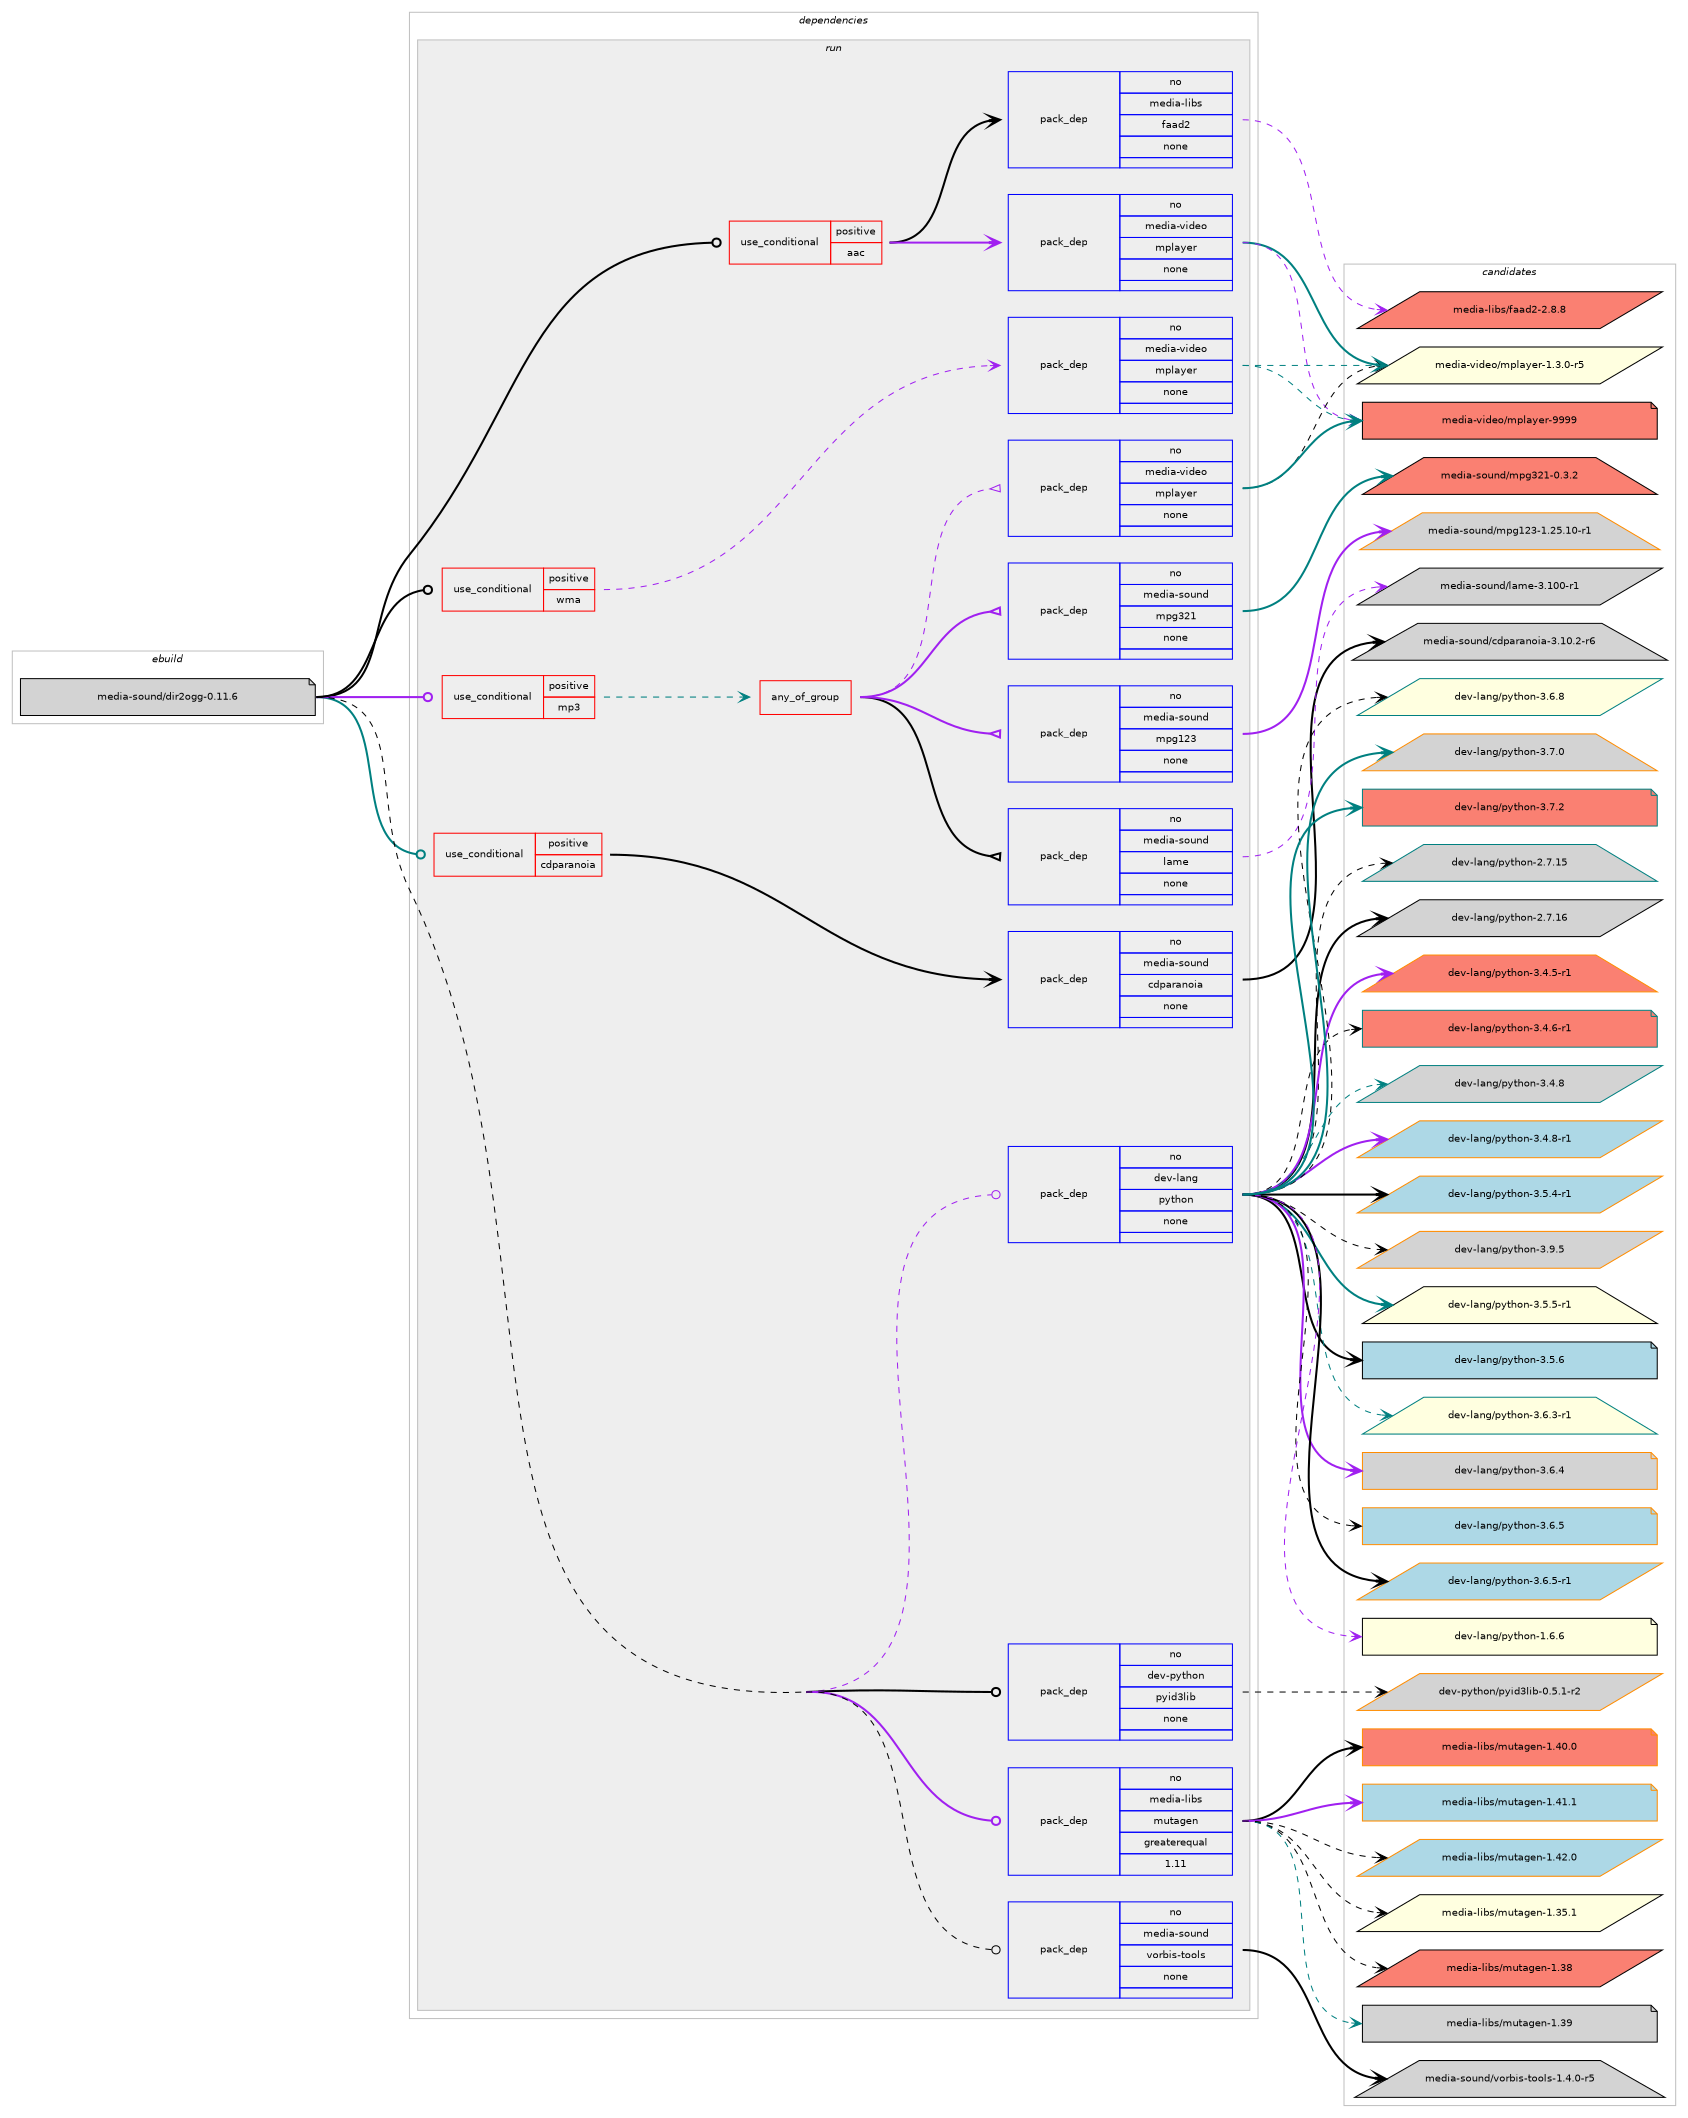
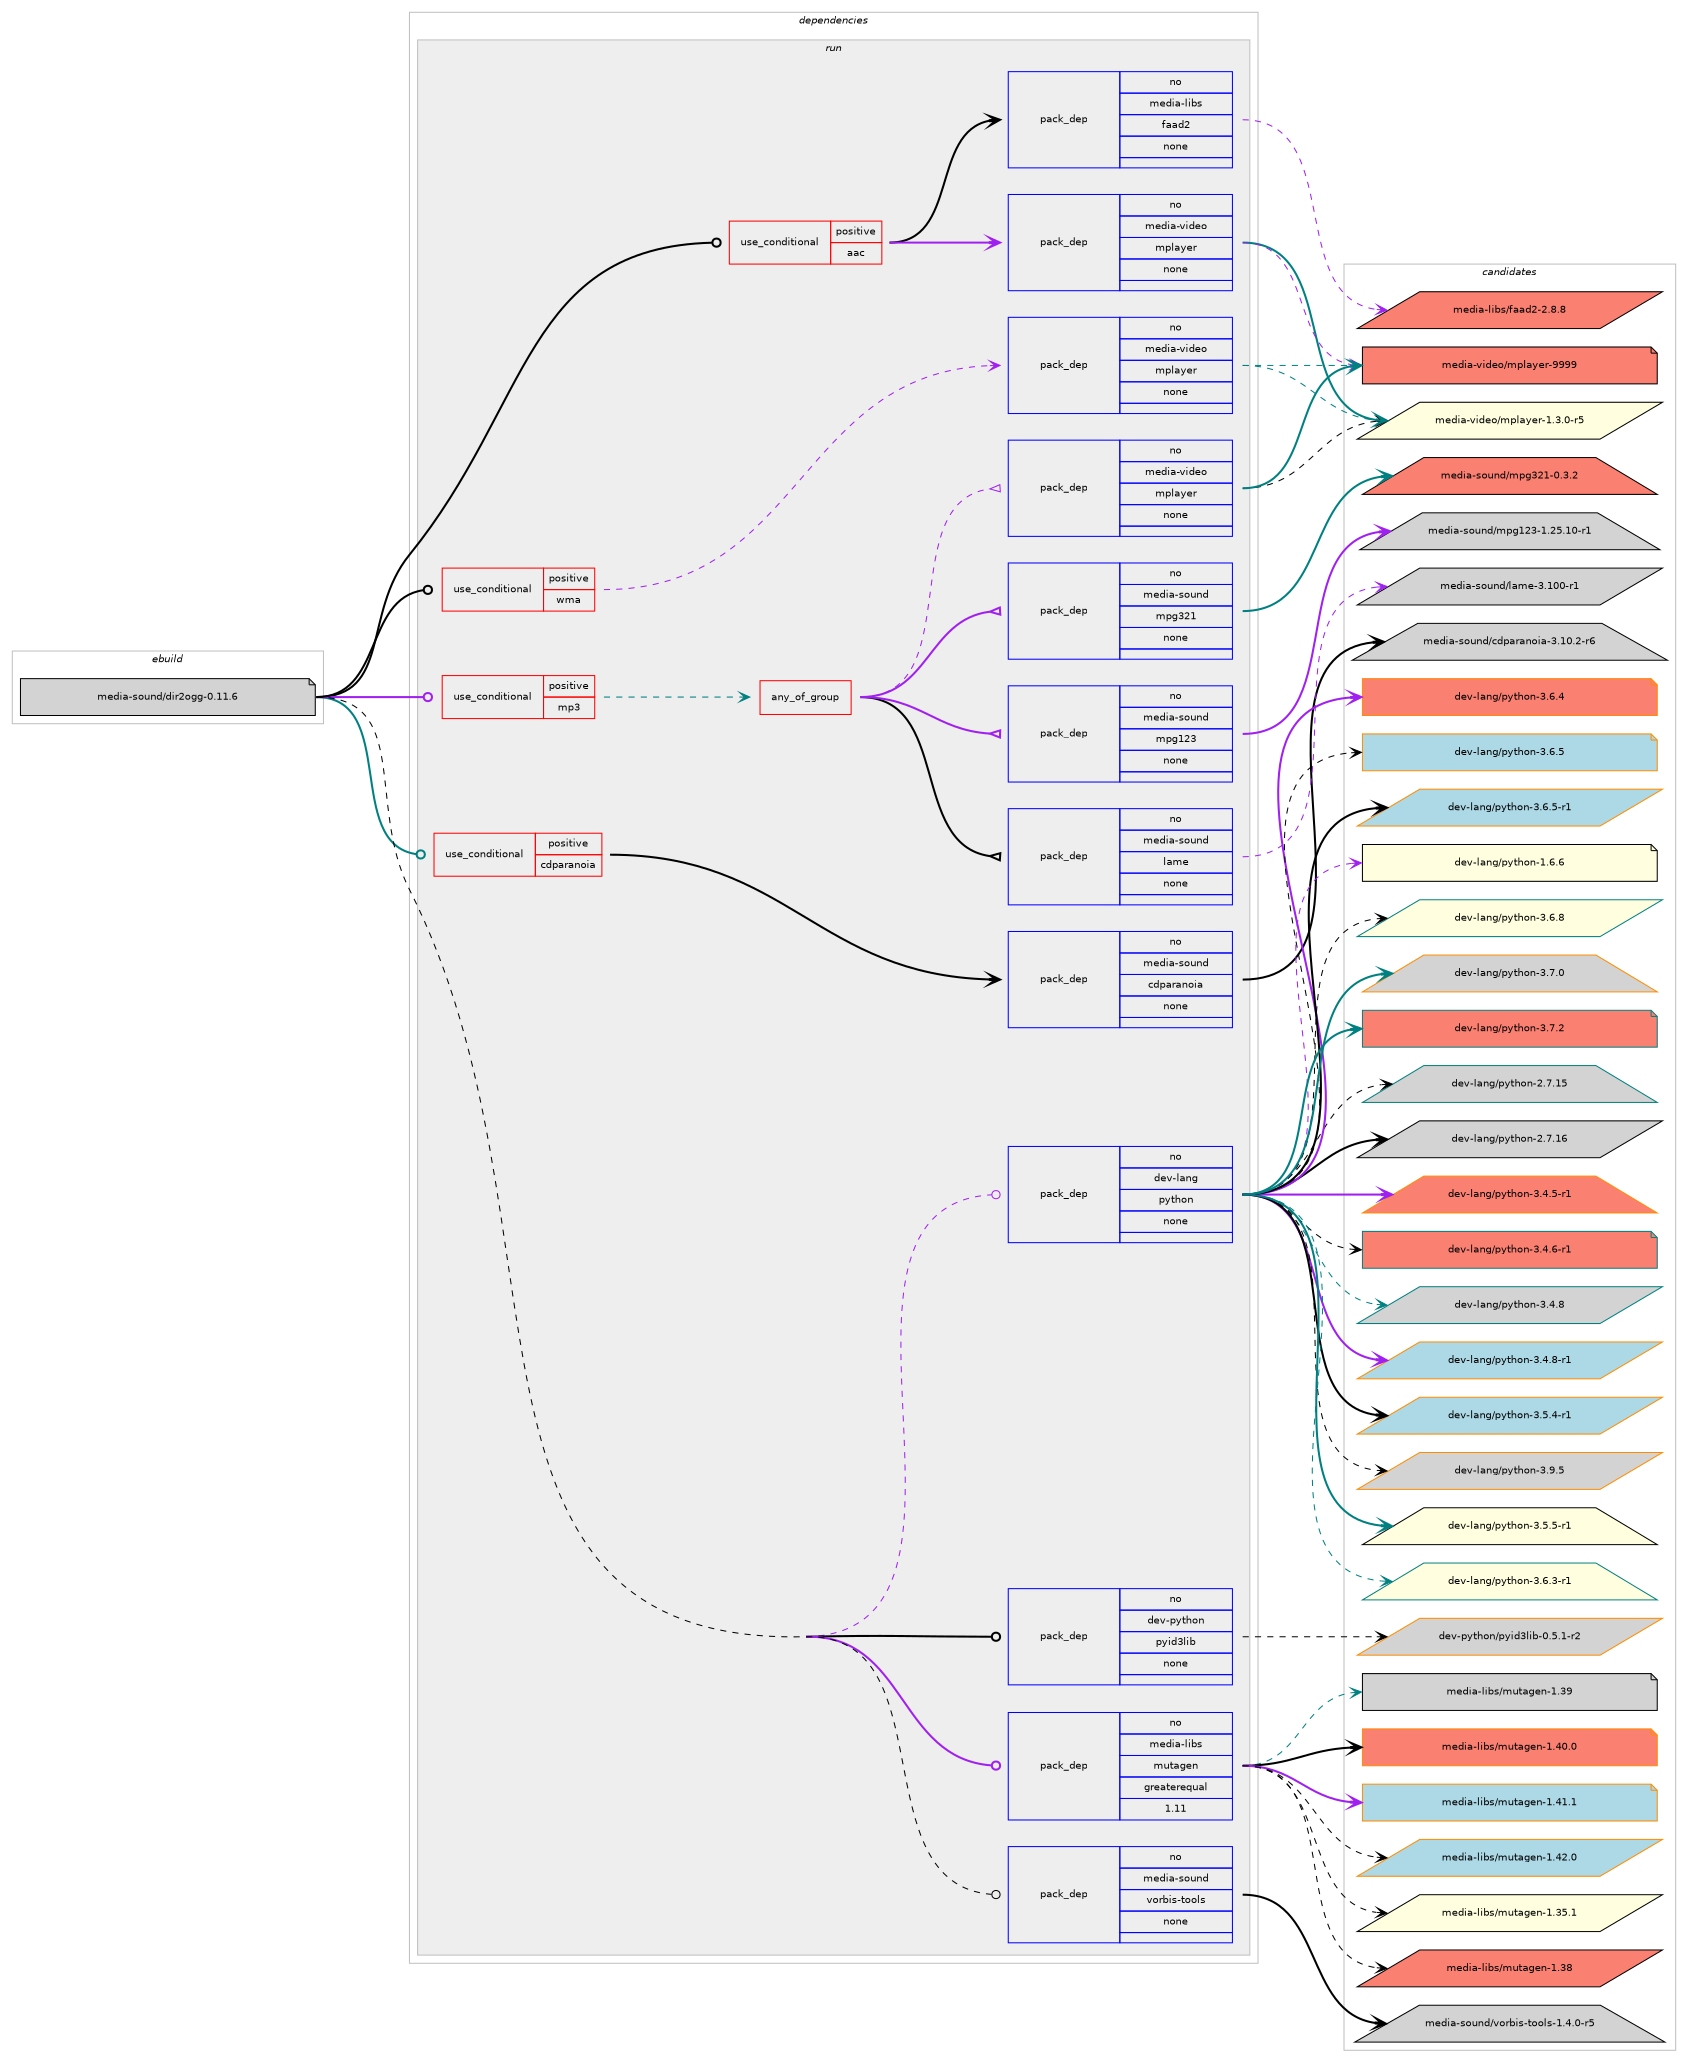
node "media-sound/mpg123-1.25.10-r1": color darkorange -> black
node "dev-lang/python-3.5.6": removed
node "dev-lang/python-3.6.4": fillcolor lightgrey -> salmon
